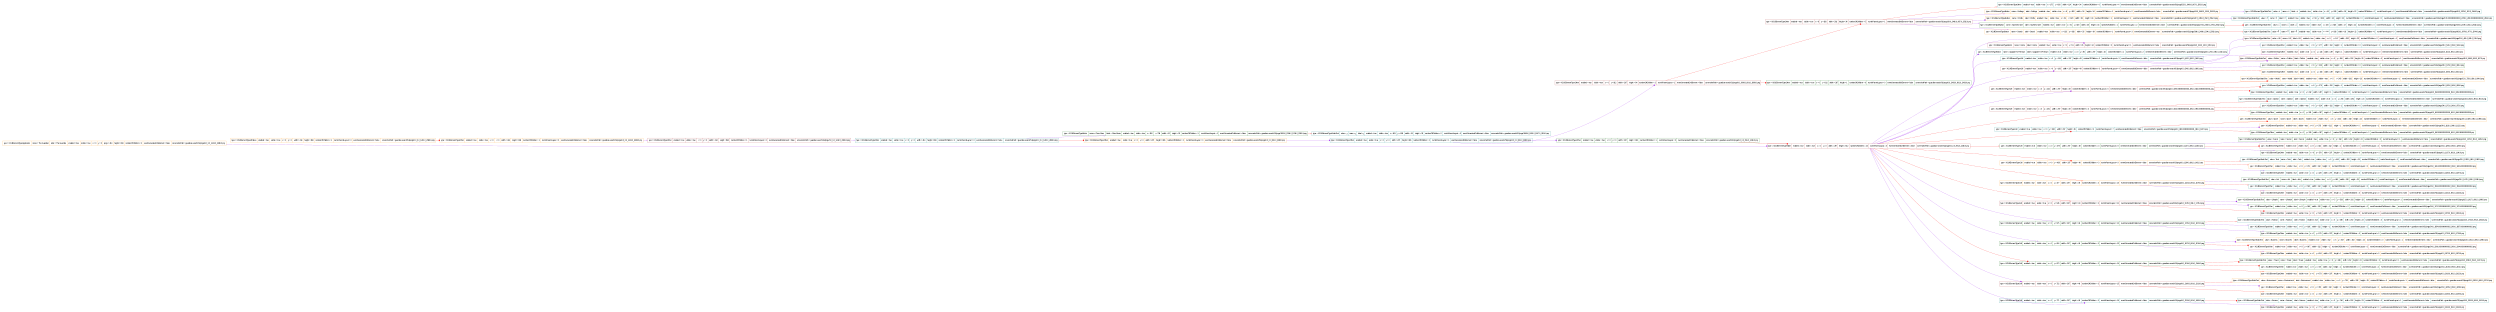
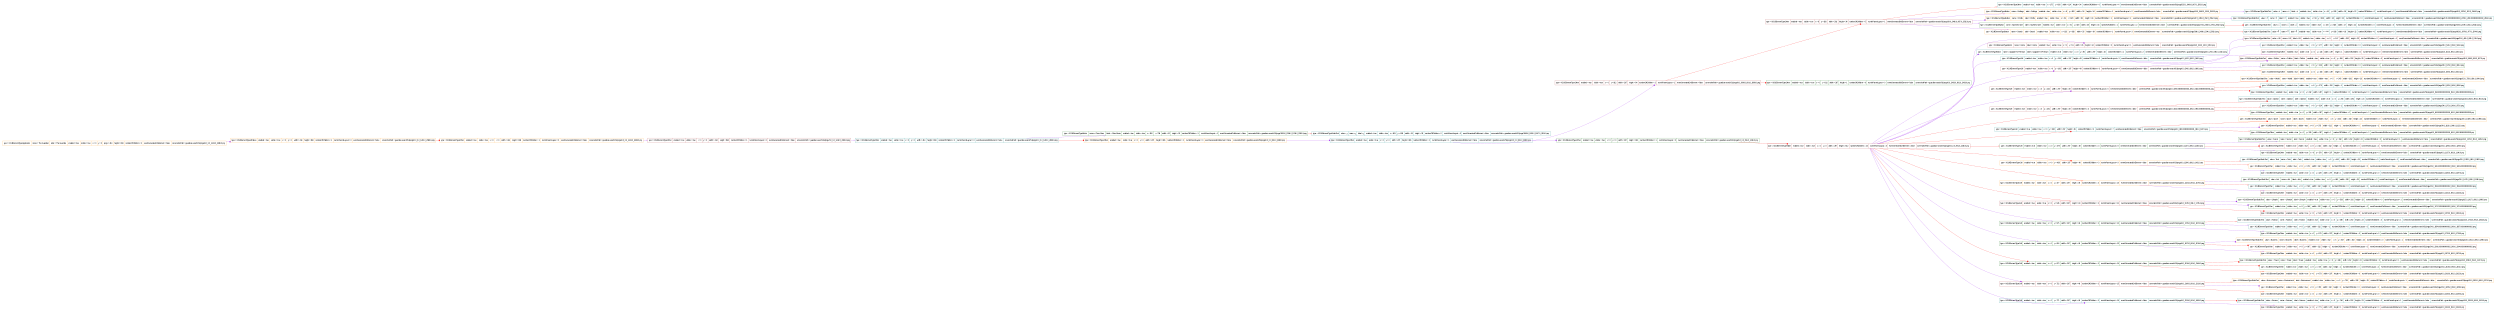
edge "type = XCUIElementTypeApplication" -> "type = XCUIElementTypeTable": now "type = XCUIElementTypeApplication" -> "type = XCUIElementTypeWindow"
